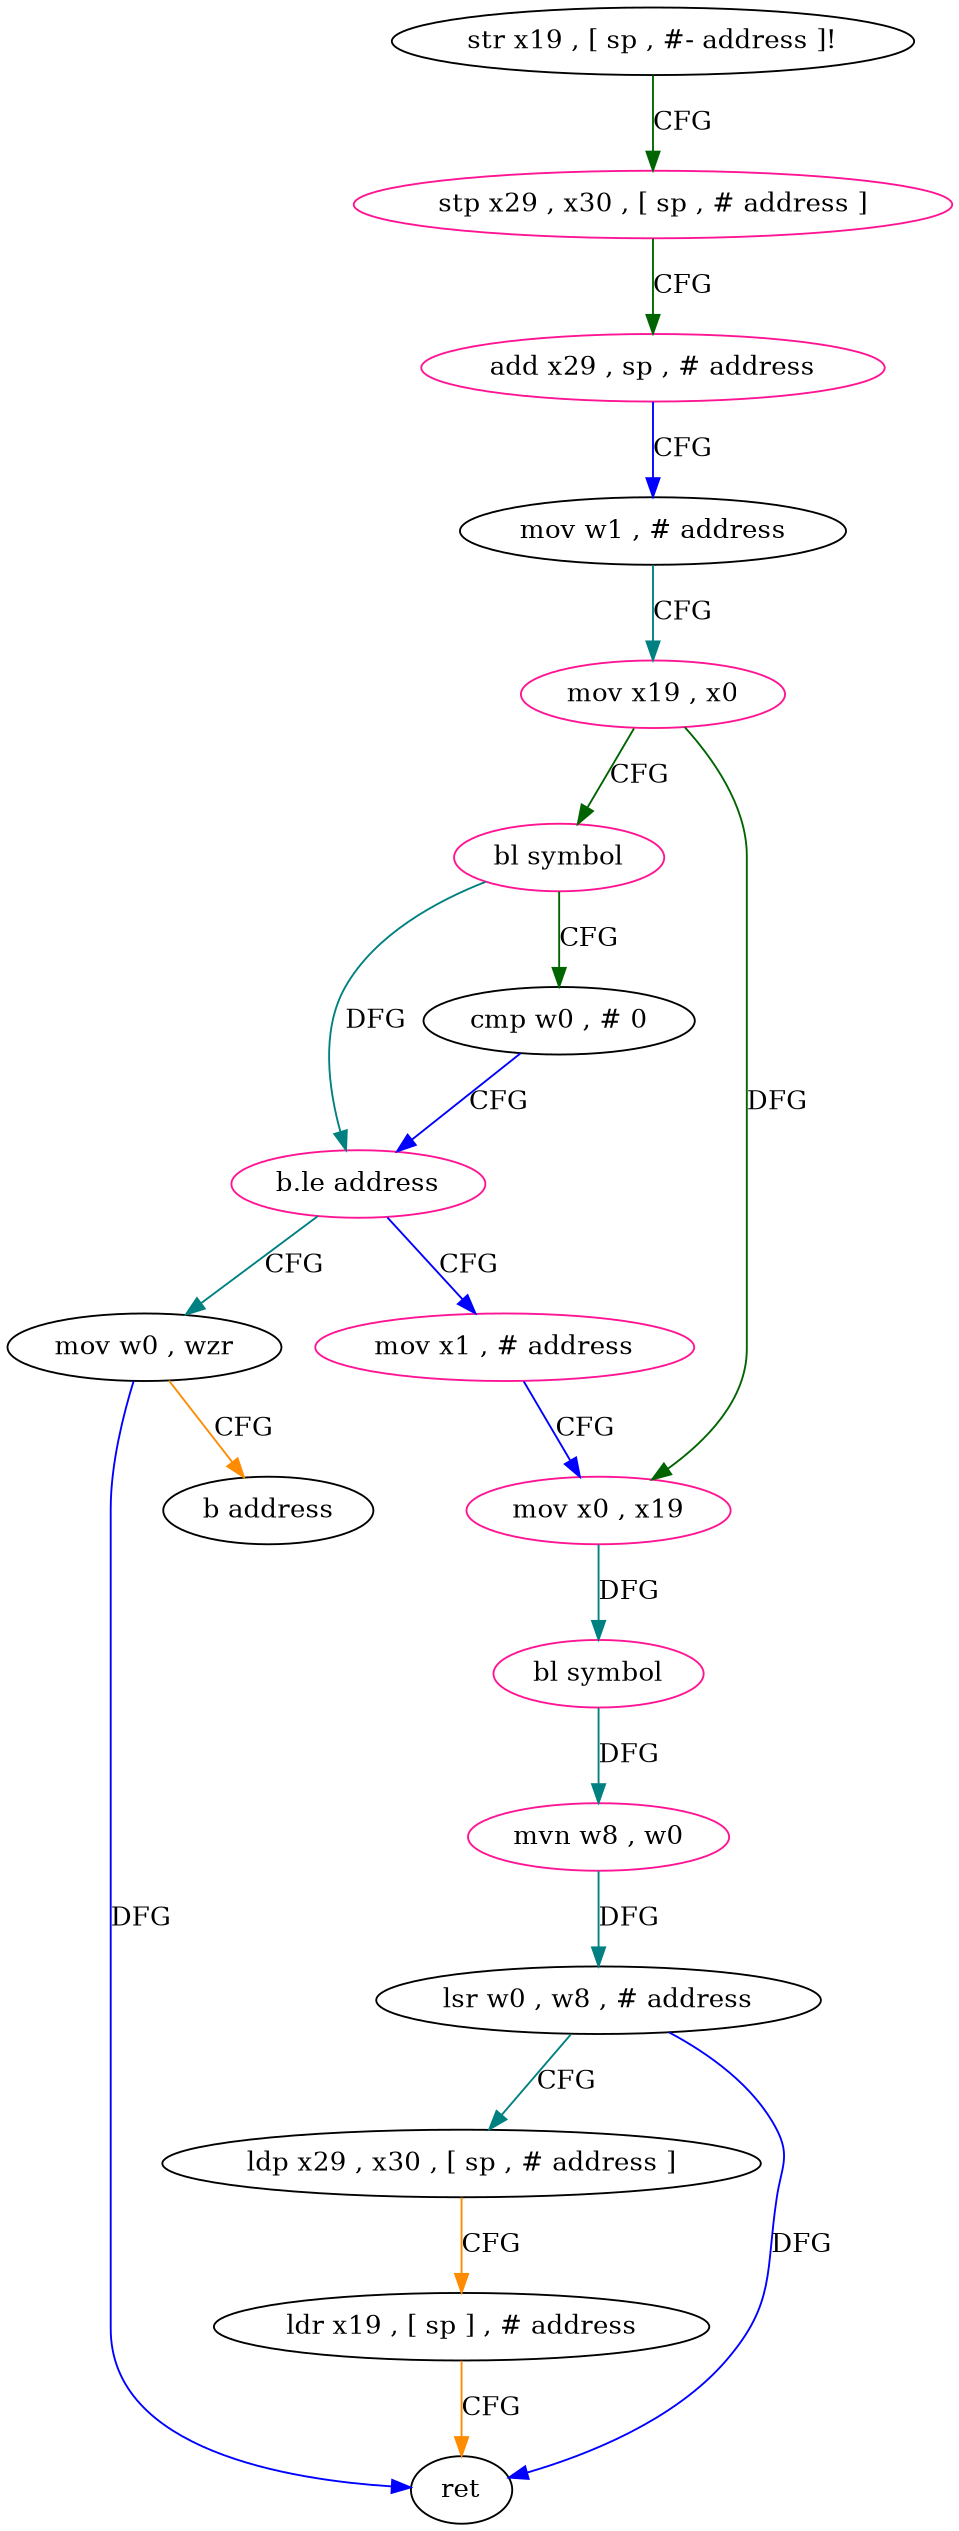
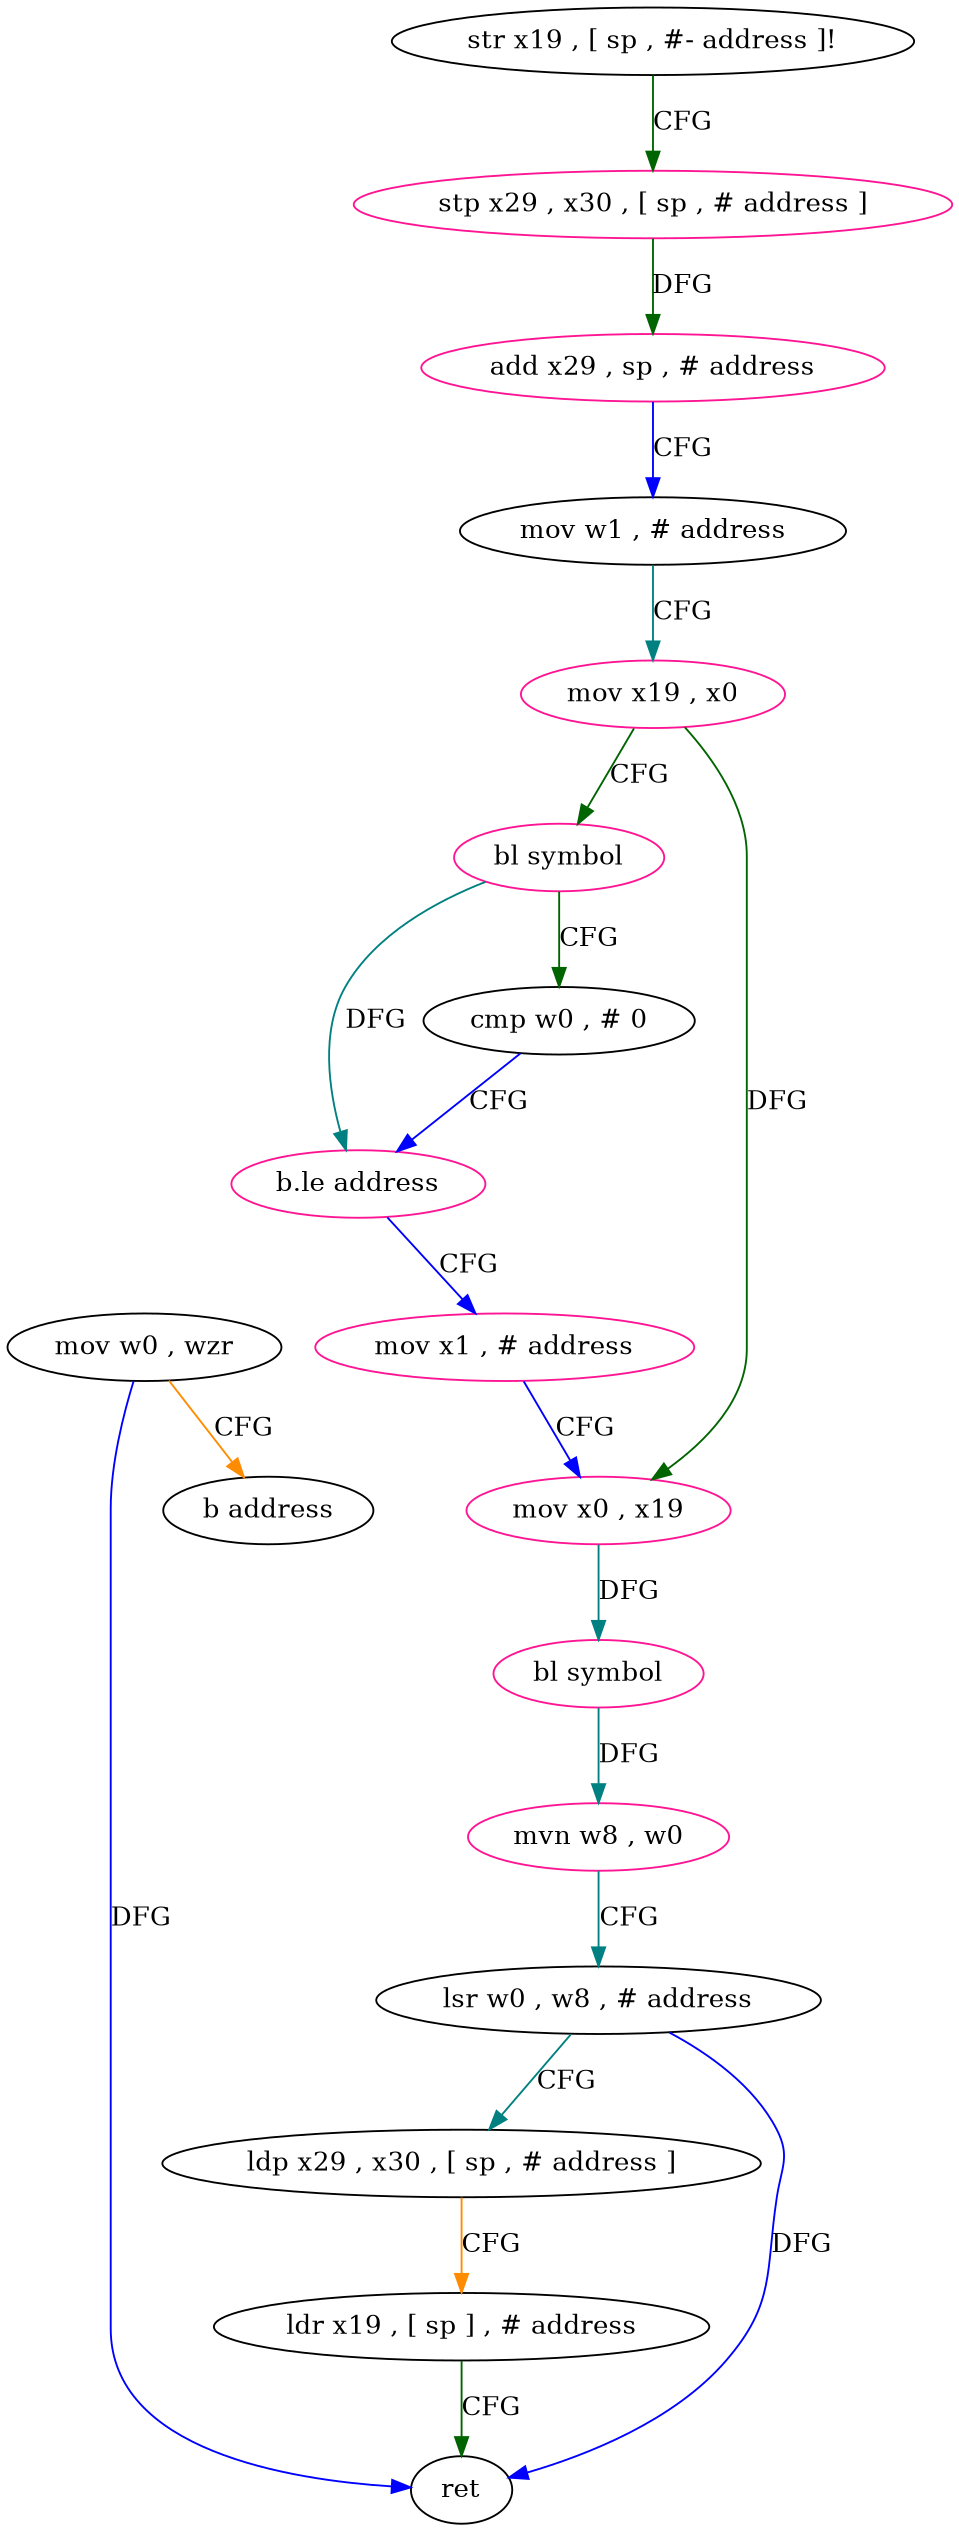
edge "stp x29 , x30 , [ sp , # address ]" -> "add x29 , sp , # address": label "CFG" -> "DFG"
edge "b.le address" -> "mov w0 , wzr": removed, label "CFG"
edge "mvn w8 , w0" -> "lsr w0 , w8 , # address": label "DFG" -> "CFG"
edge "ldr x19 , [ sp ] , # address" -> "ret": color darkorange -> darkgreen
